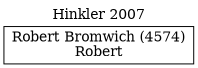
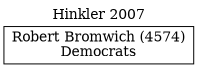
node "Robert Bromwich (4574) Robert": label "Robert Bromwich (4574) Robert" -> "Robert Bromwich (4574) Democrats"
